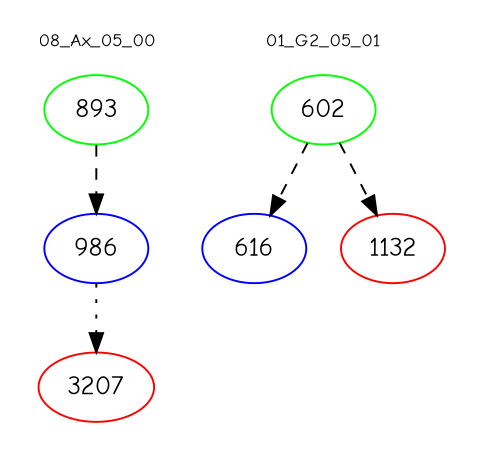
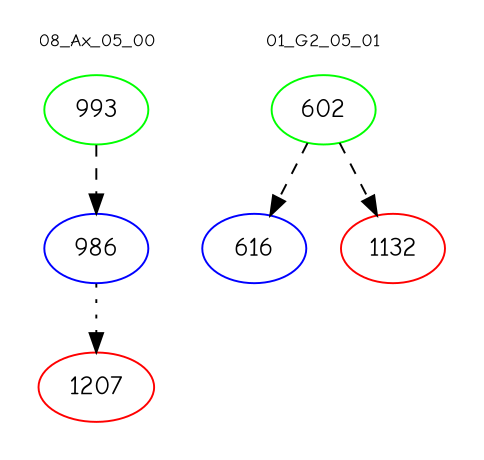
node "893": label "893" -> "993"
node "3207": label "3207" -> "1207"
